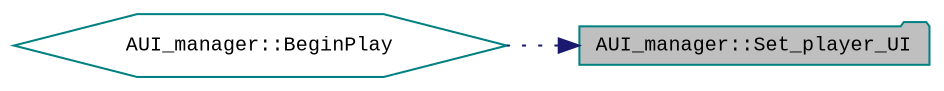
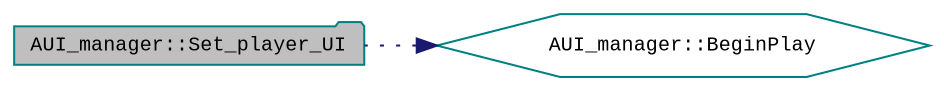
edge "AUI_manager::BeginPlay" -> "AUI_manager::Set_player_UI": reversed
